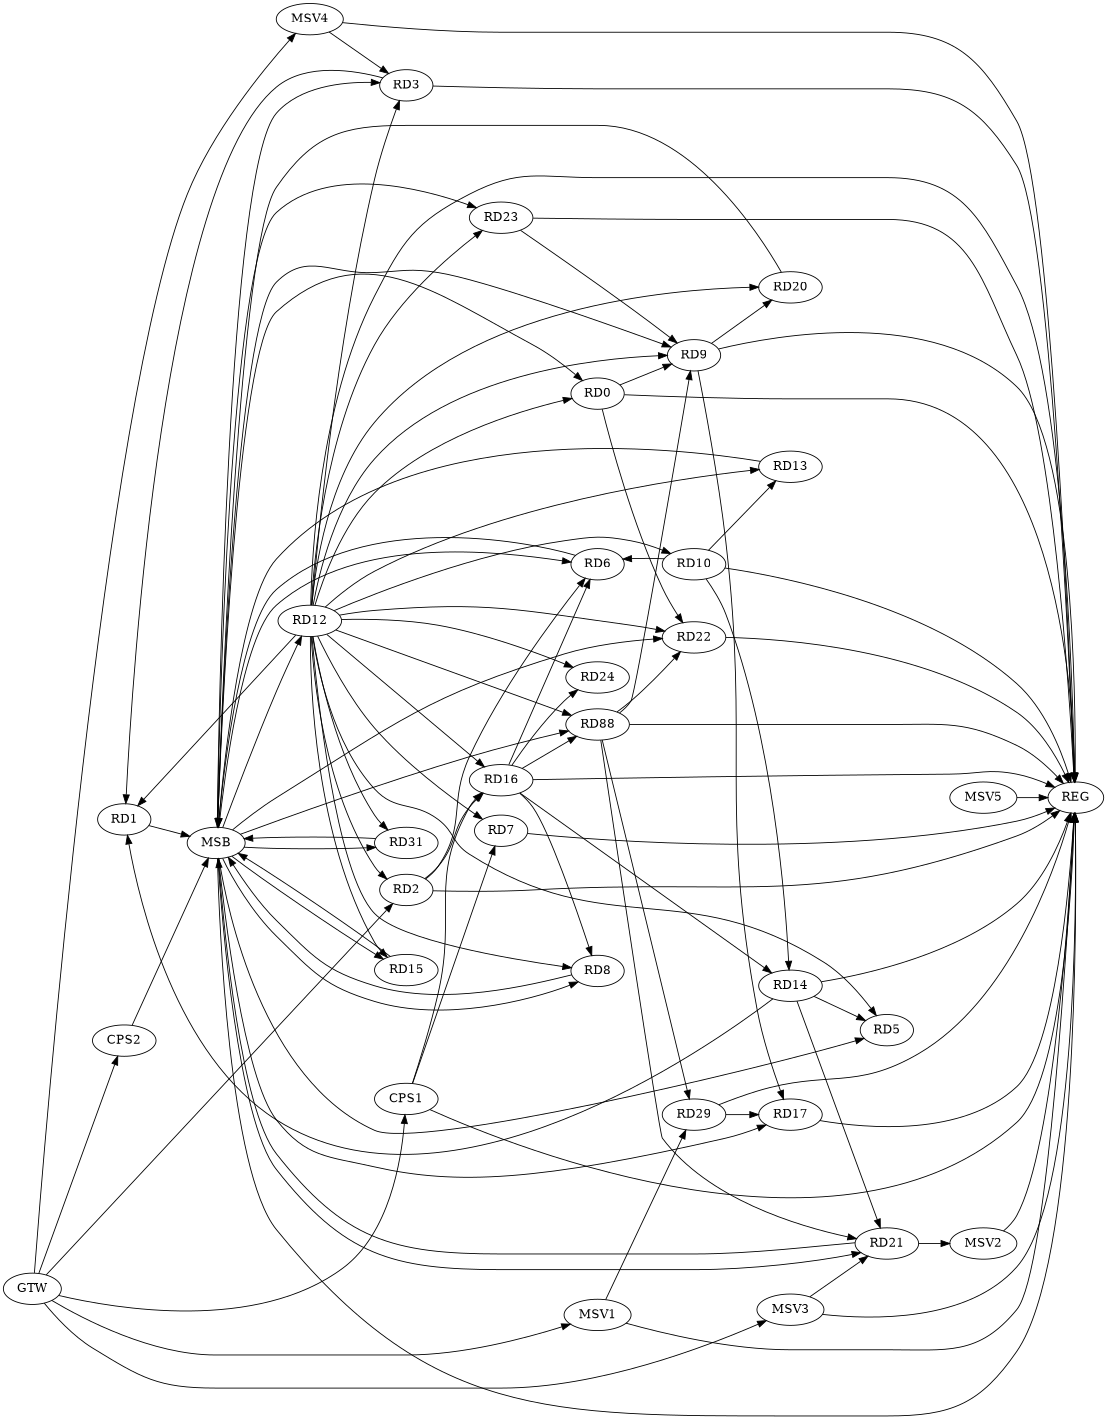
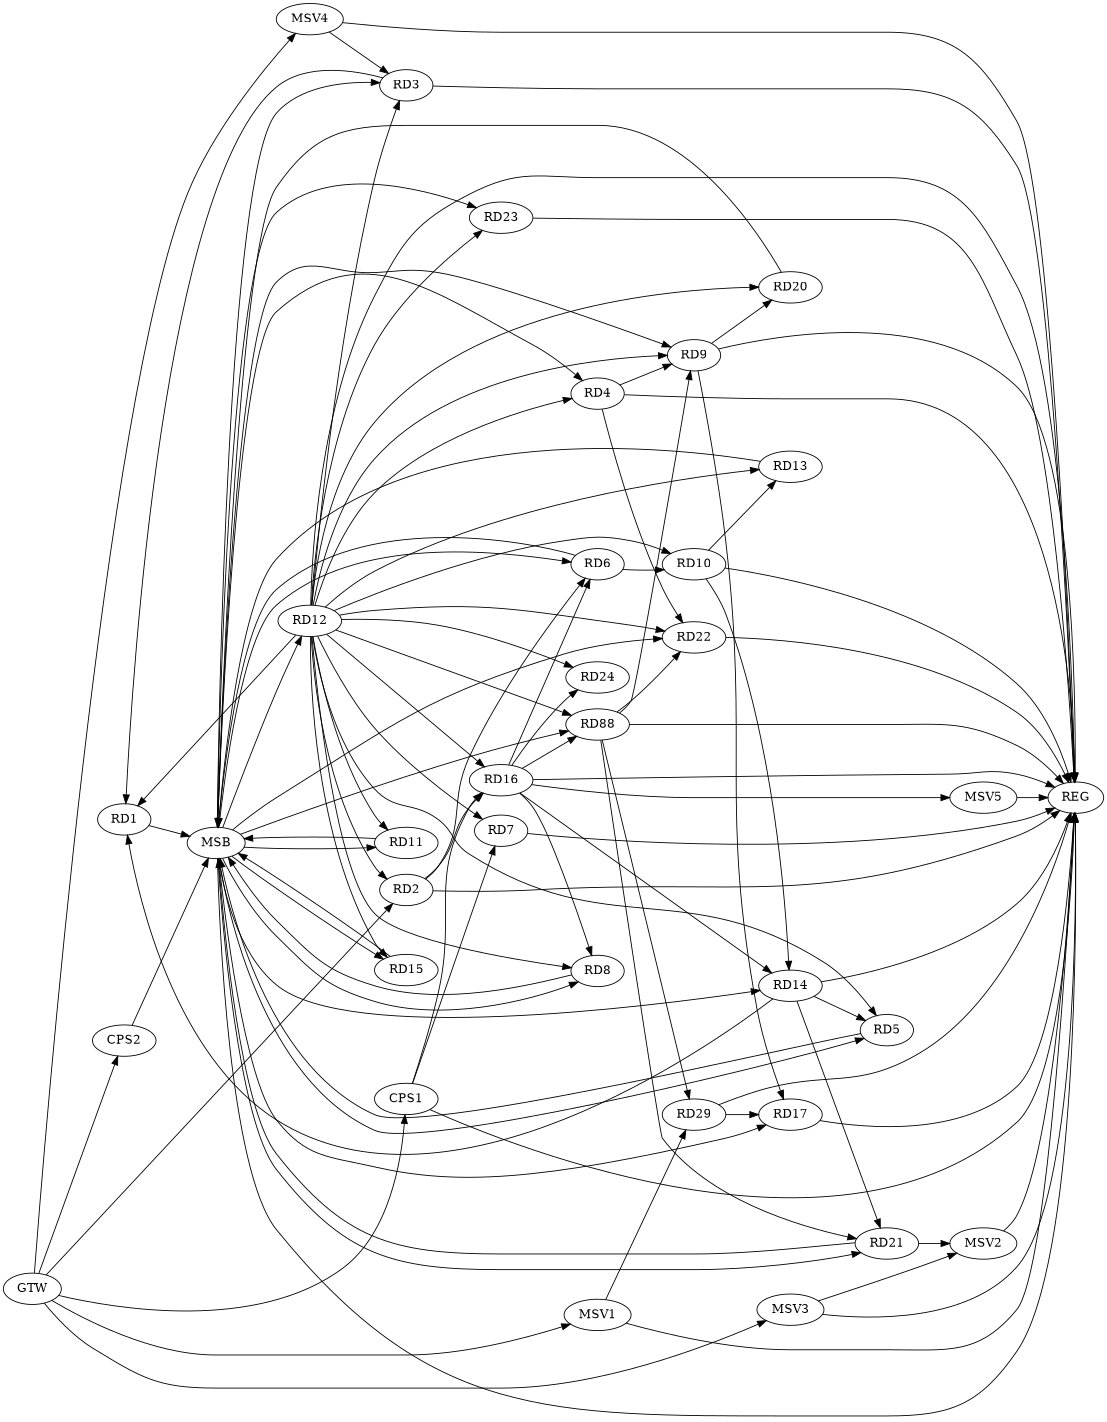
edge "RD23" -> "RD9": removed
node "RD0": label "RD0" -> "RD4"
edge "RD10" -> "RD6": reversed
edge "RD16" -> "MSV5": added
node "RD31": label "RD31" -> "RD11"
edge "MSB" -> "RD14": added
edge "RD5" -> "MSB": added
edge "MSV3" -> "RD21": now "MSV3" -> "MSV2"
